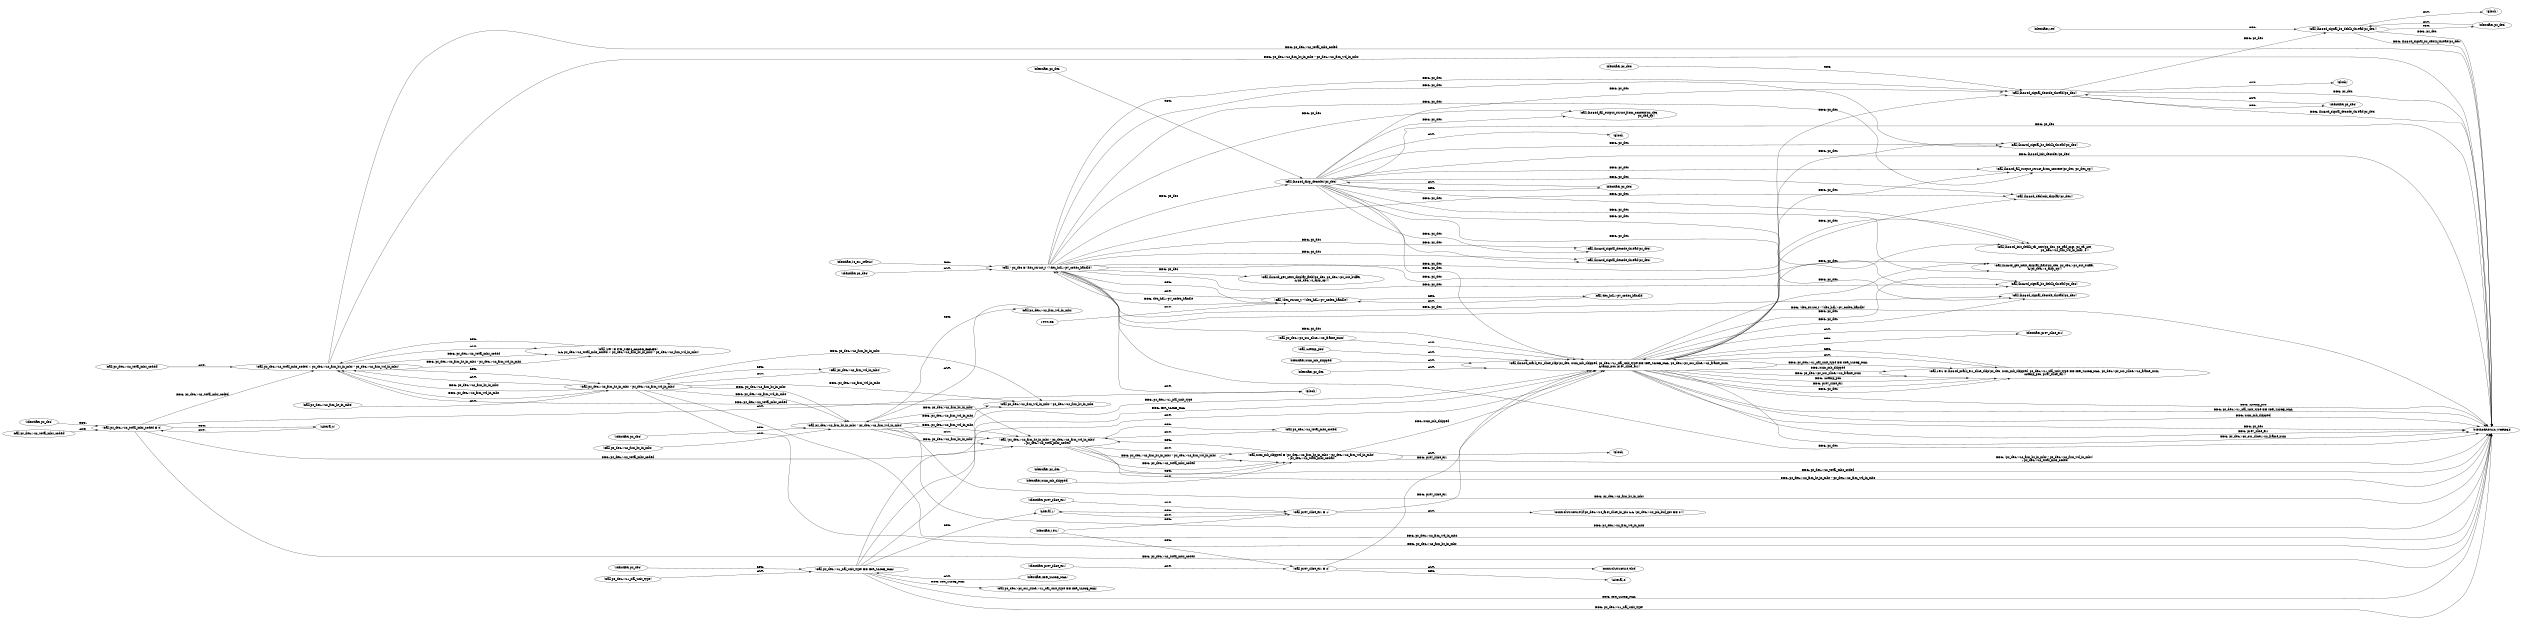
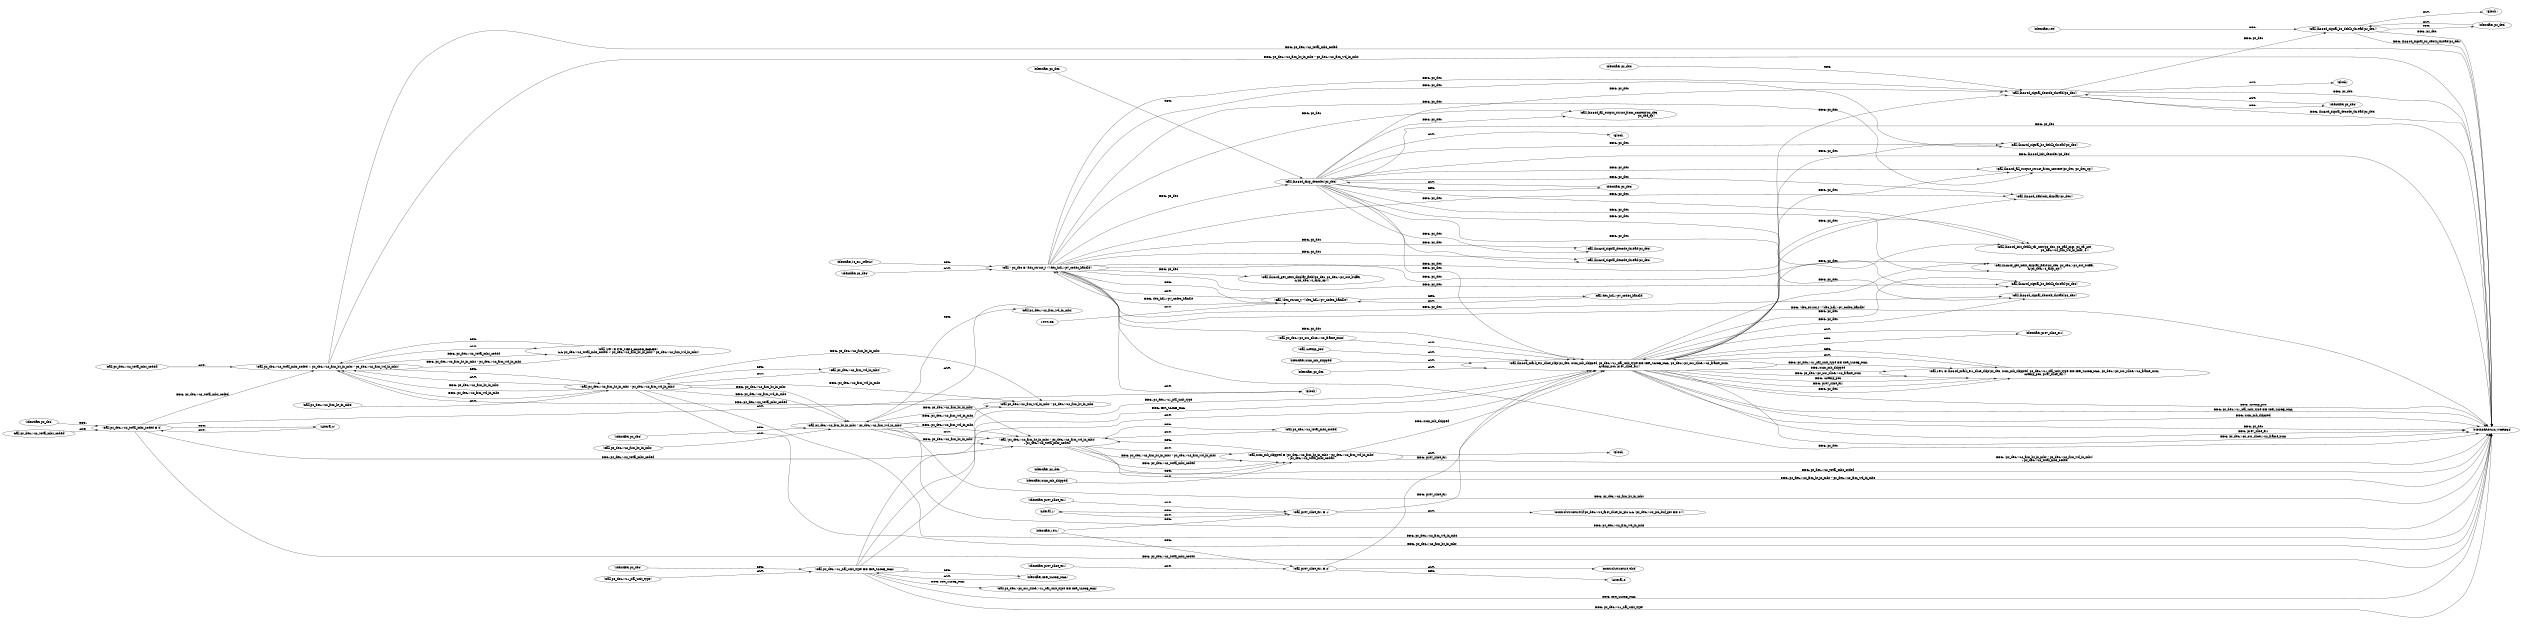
edge "(Identifier,i4_err_status)" -> "(Call,* ps_dec = (dec_struct_t *)(dec_hdl->pv_codec_handle))": label "NAL: " -> "CFG: "
edge "(Call,ps_dec->u1_nal_unit_type == IDR_SLICE_NAL)" -> "(Literal,1)": now "(Call,ps_dec->u1_nal_unit_type == IDR_SLICE_NAL)" -> "(Identifier,IDR_SLICE_NAL)"
